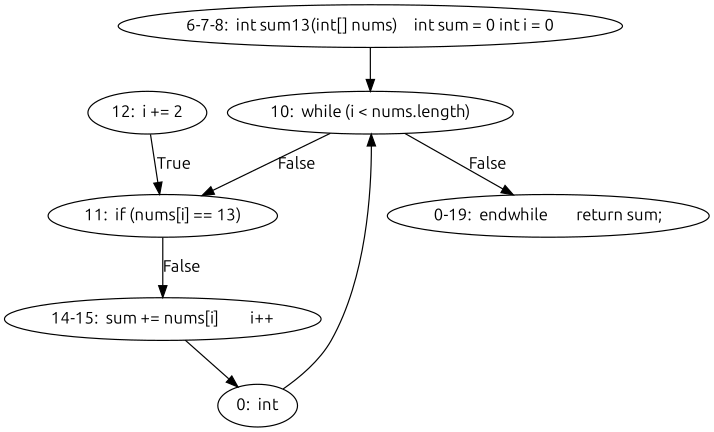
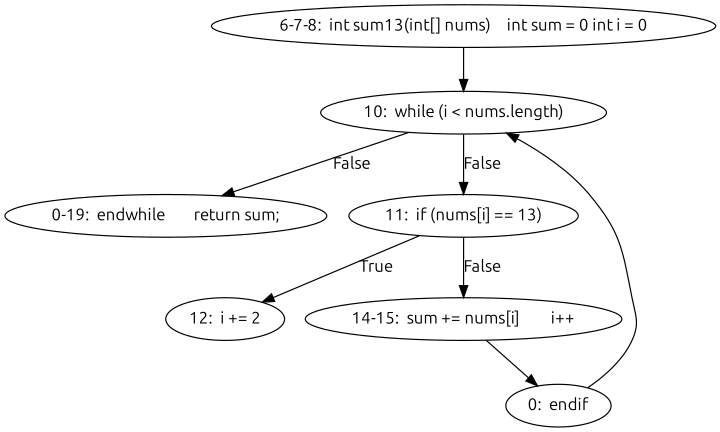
edge "12:  i += 2" -> "11:  if (nums[i] == 13)": reversed
node "0:  int": label "0:  int" -> "0:  endif"
